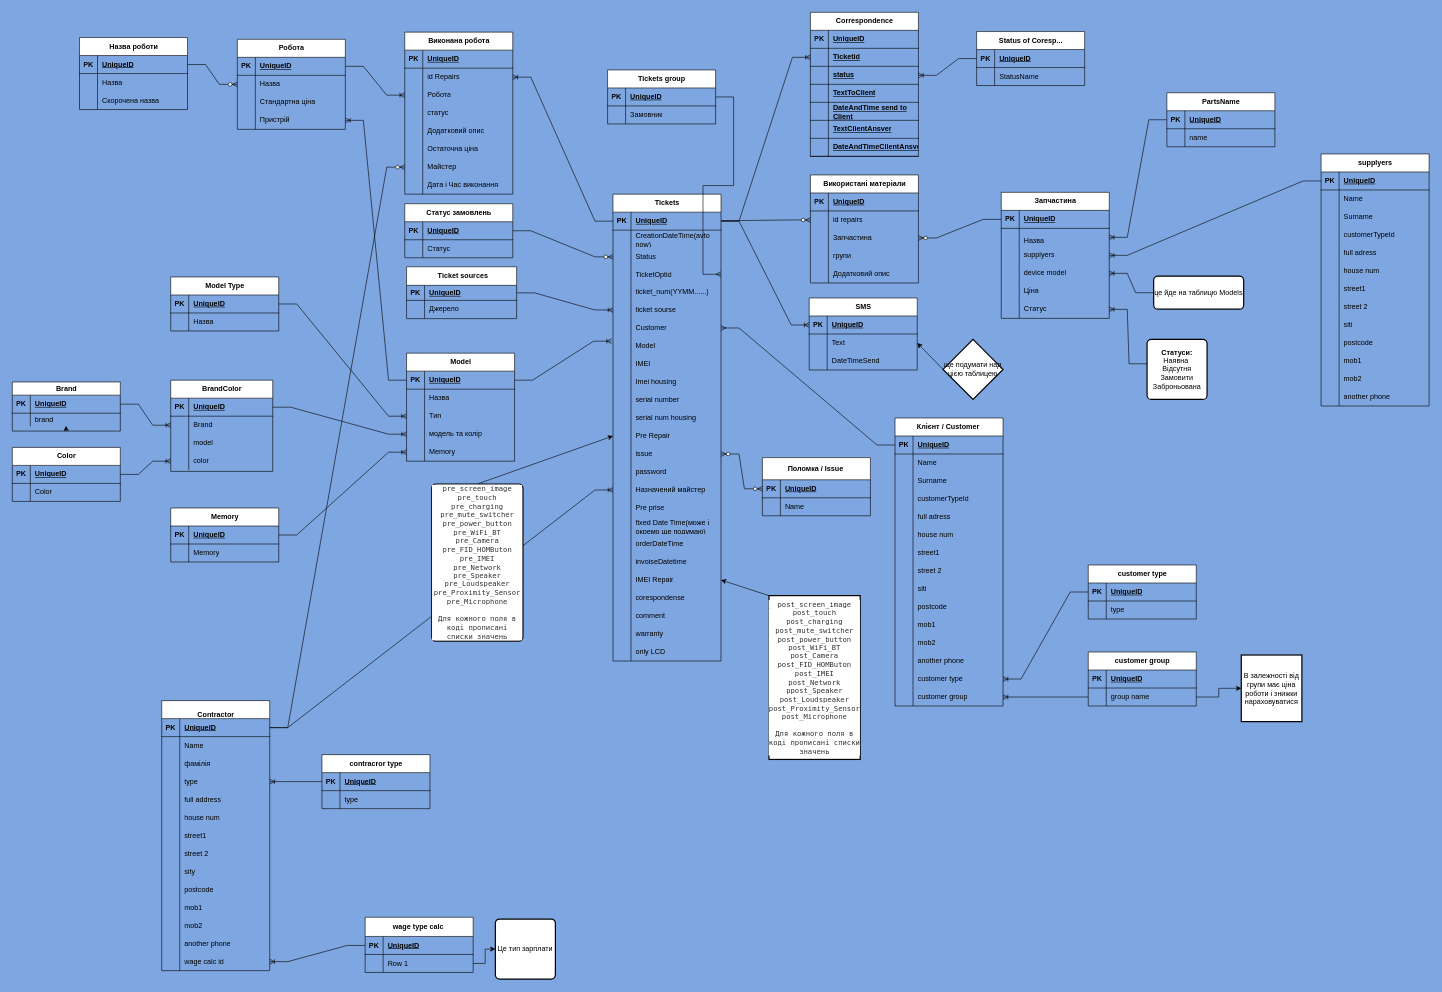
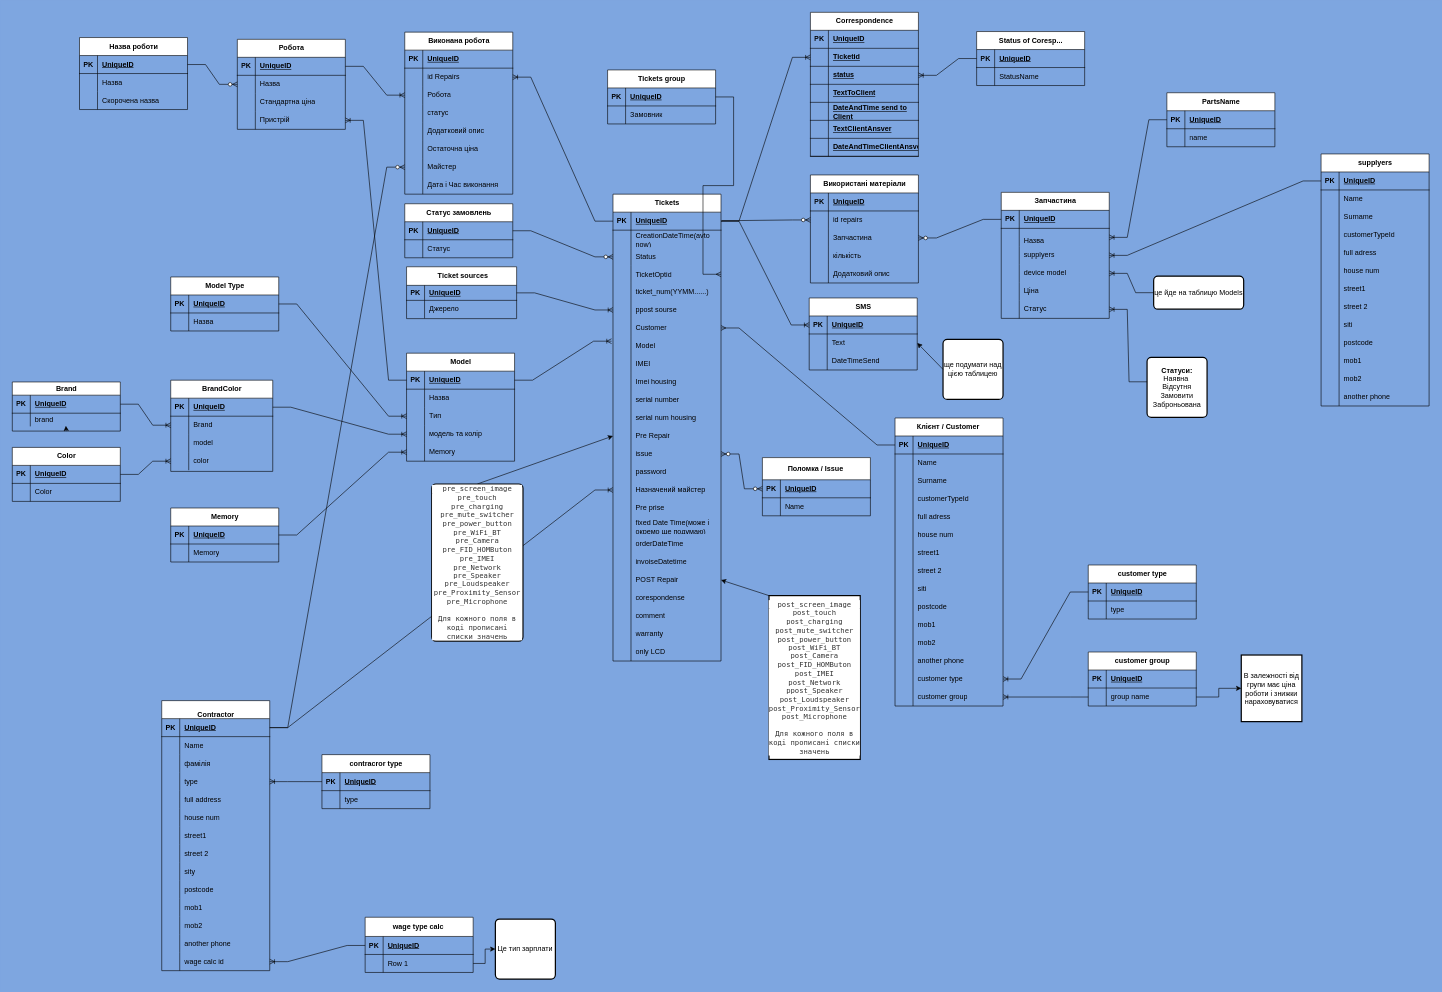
node "групи": label "групи" -> "кількість"
node "ticket sourse": label "ticket sourse" -> "ppost sourse"
node "ще подумати над цією таблицею": shape diamond -> rounded rectangle
node "Статуси: Наявна Відсутня Замовити Заброньована": moved (1177, 369) -> (1177, 387)
node "IMEI Repair": label "IMEI Repair" -> "POST Repair"
